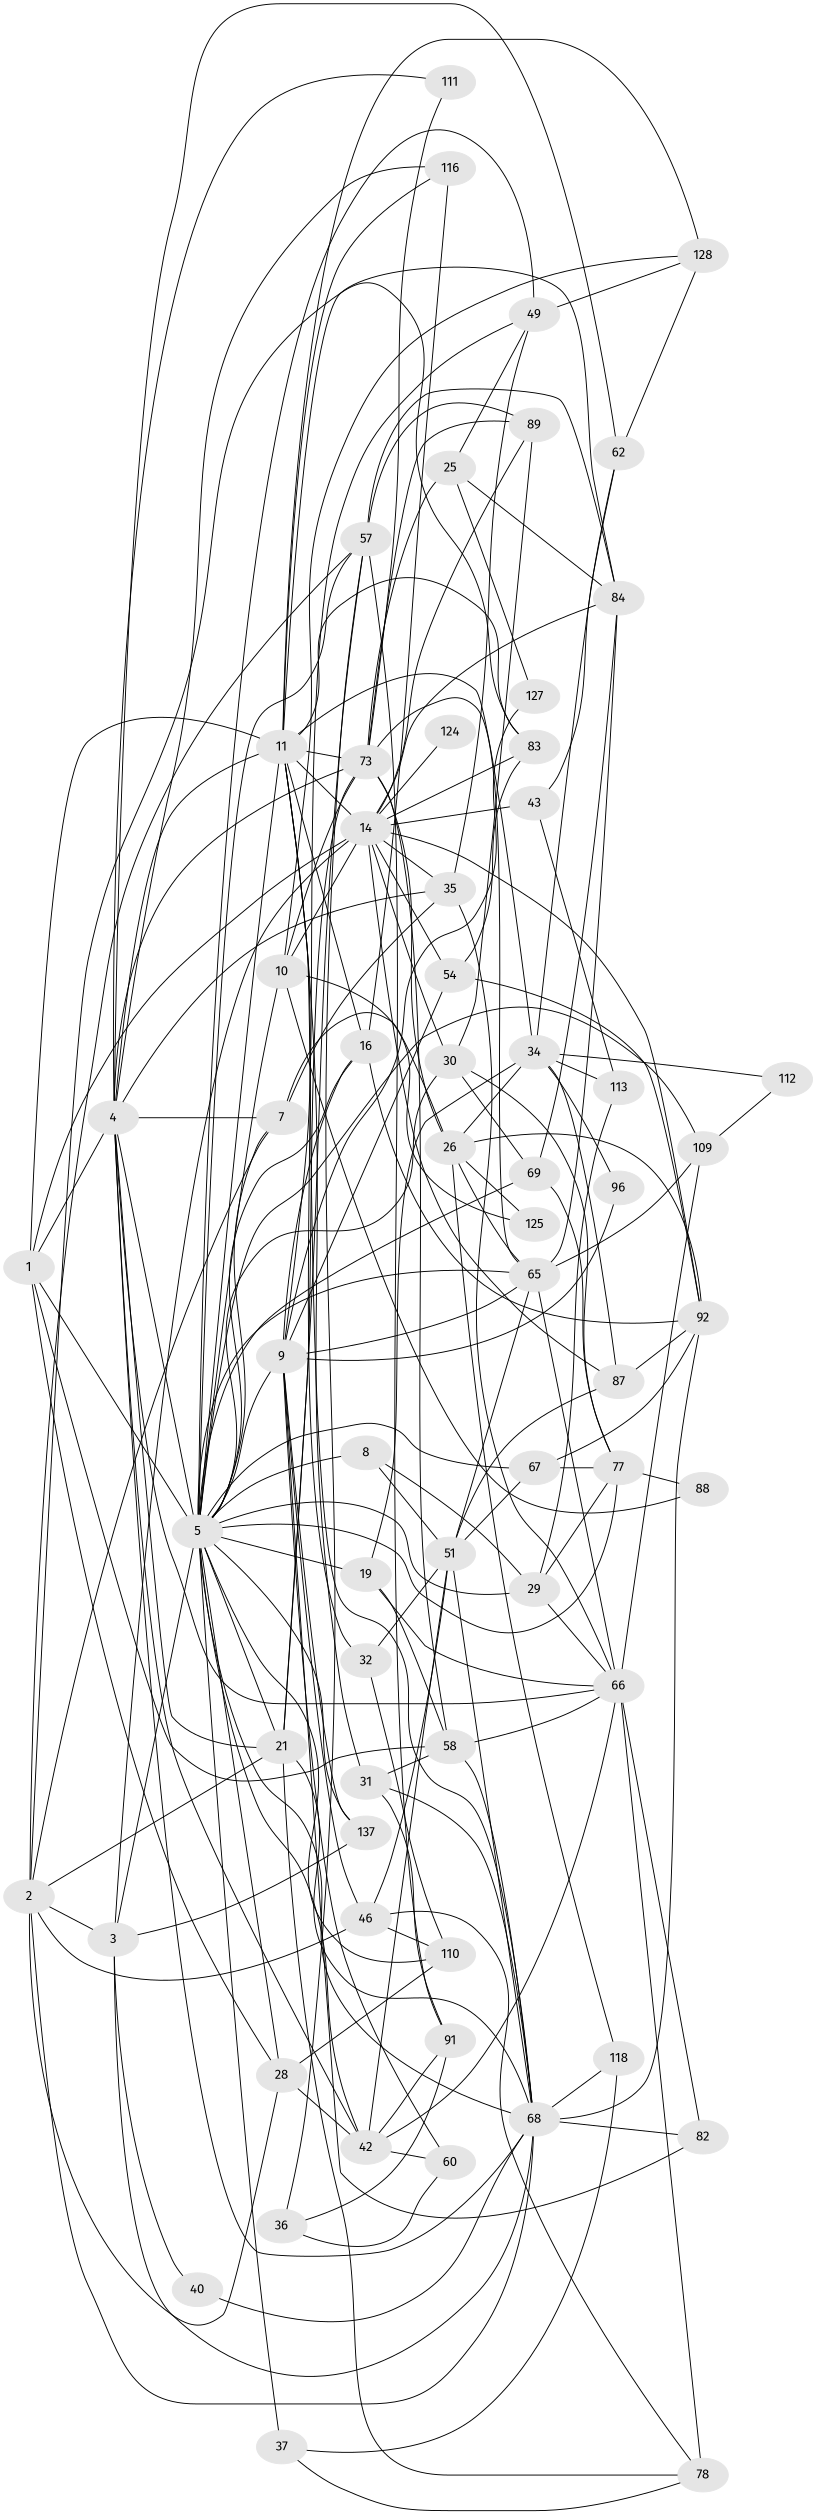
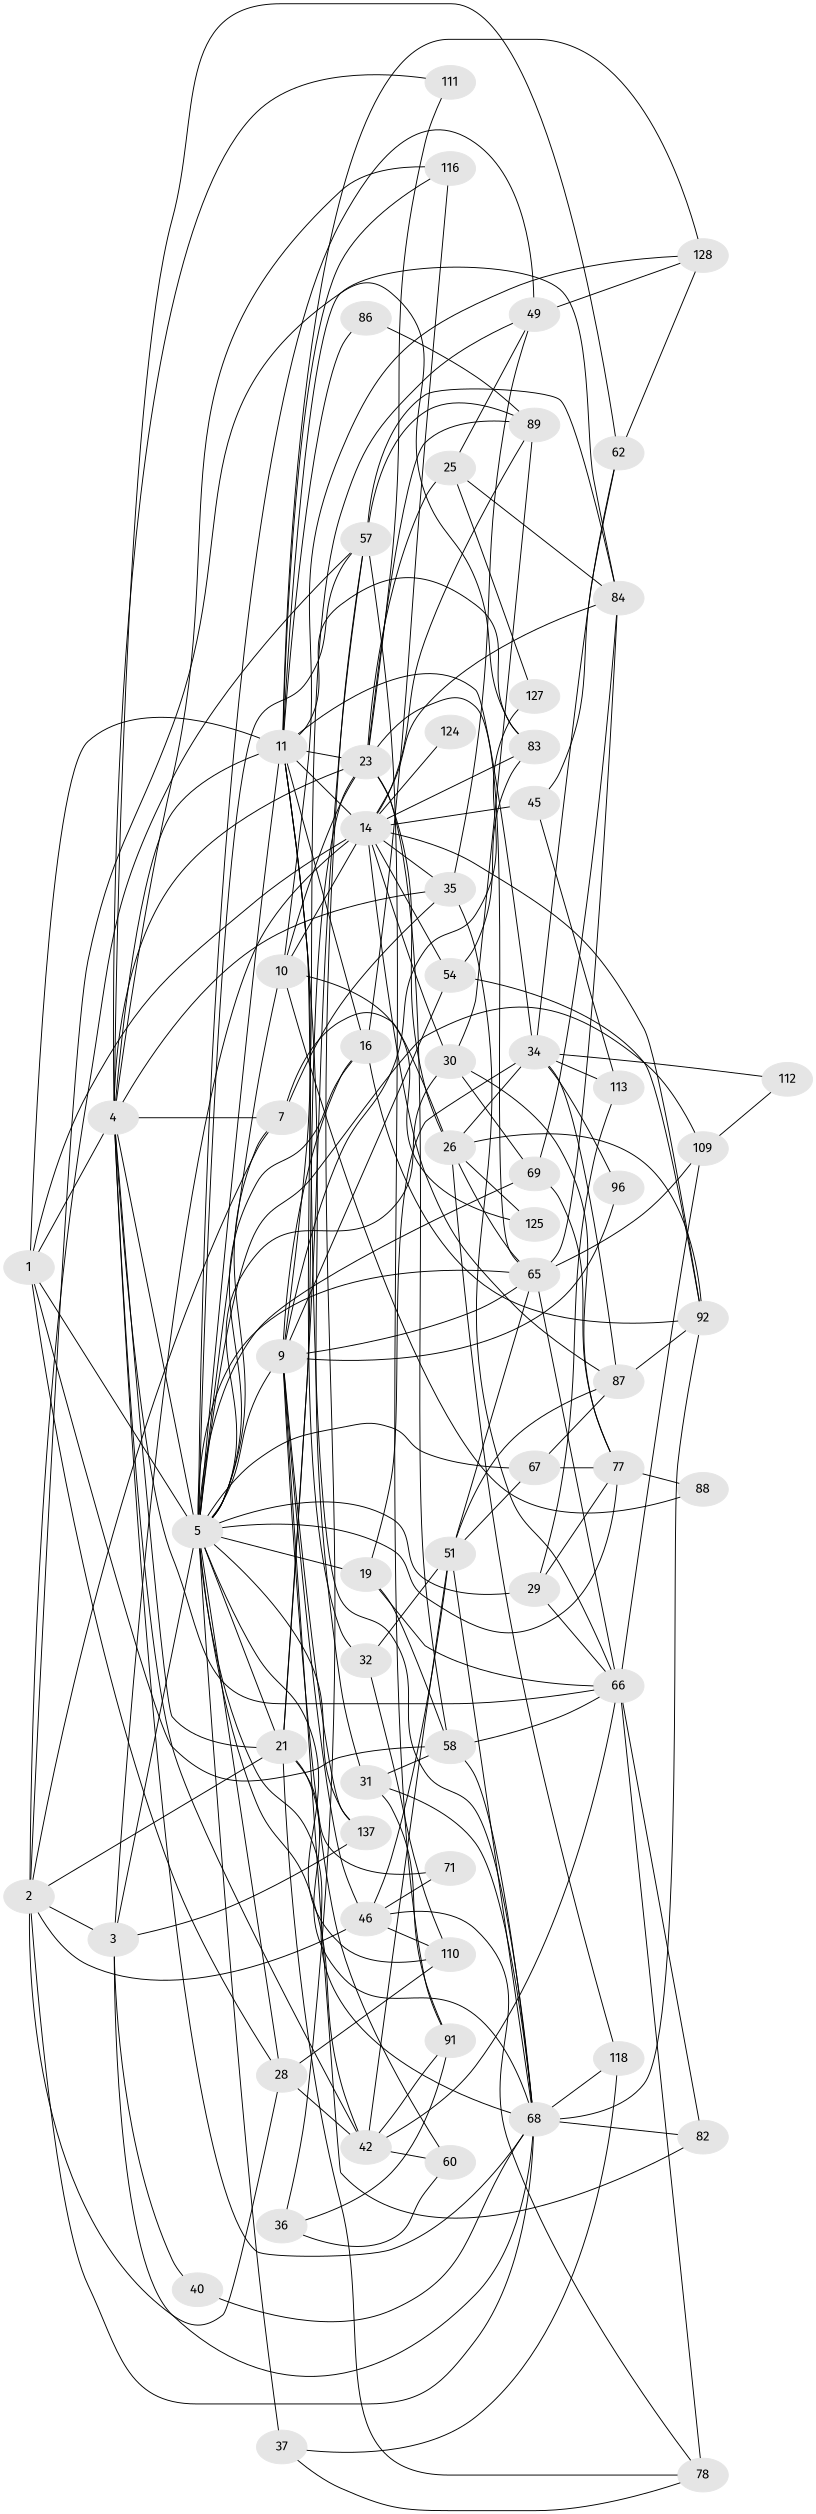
node "86": added
node "73": label "73" -> "23"
node "43": label "43" -> "45"
edge "92" -- "67": now "87" -- "67"
node "8": removed
node "71": added
